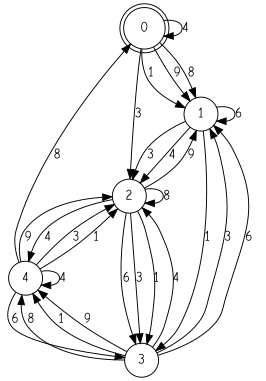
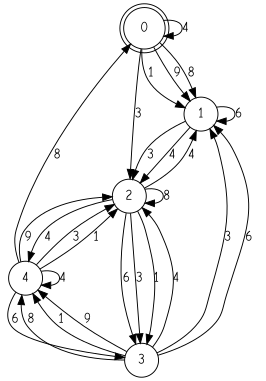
edge "2" -> "1": label "9" -> "4"
edge "1" -> "3": removed, label "1"
